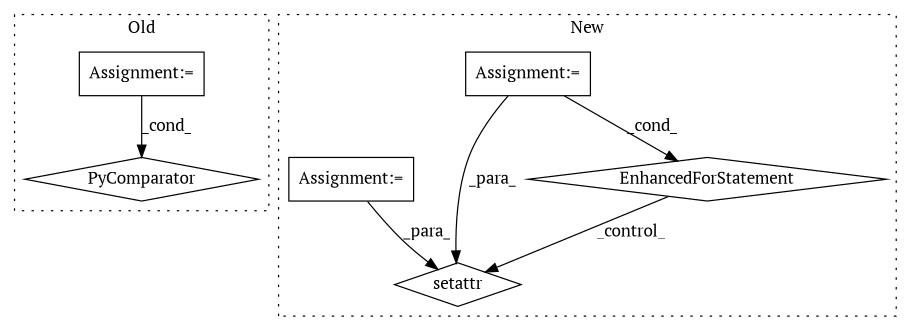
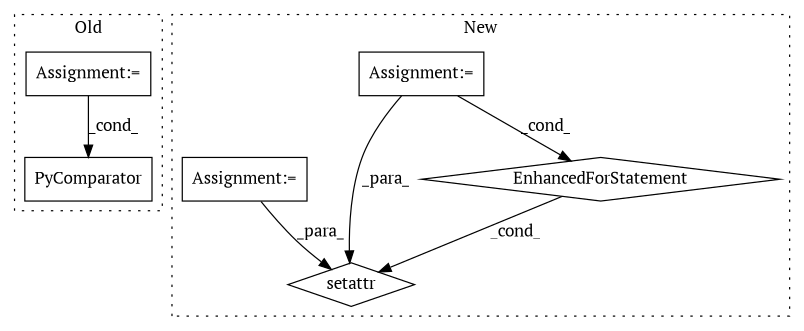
node "PyComparator": shape diamond -> box
edge "EnhancedForStatement" -> "setattr": label "_control_" -> "_cond_"
